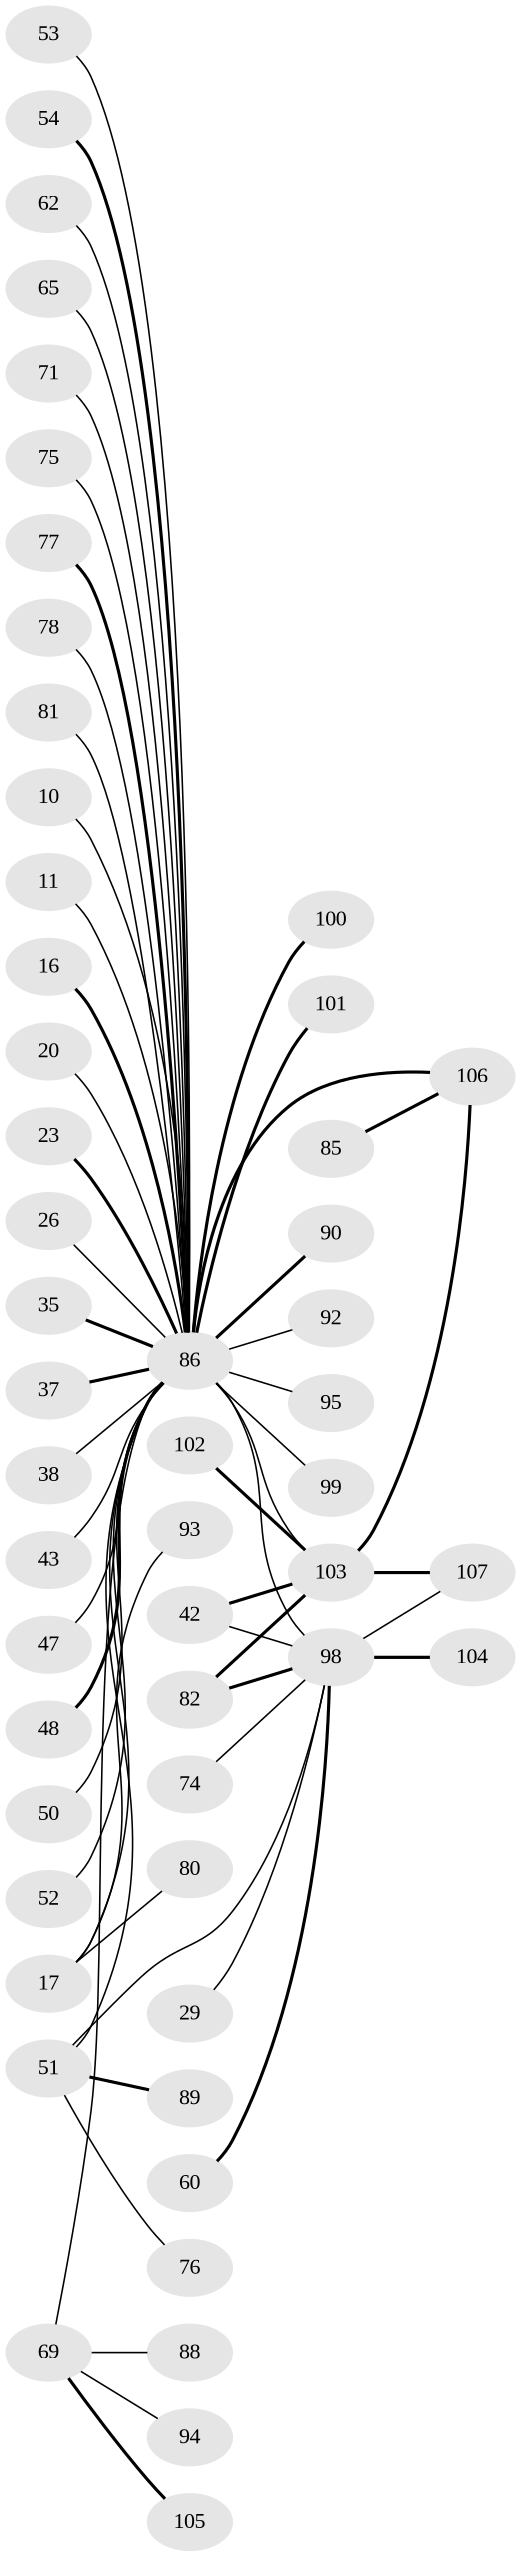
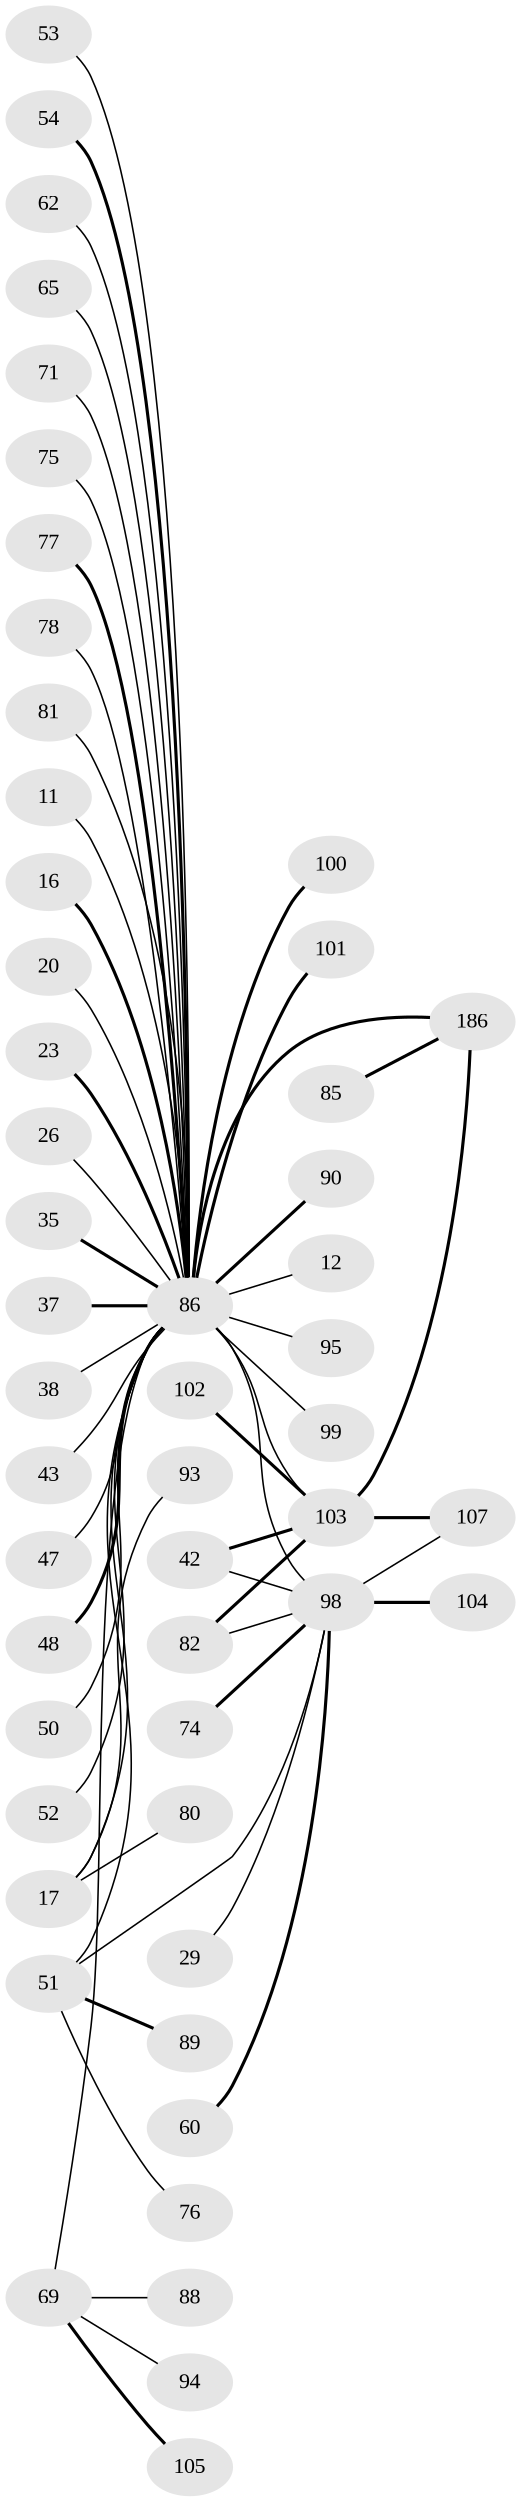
node "10": removed
node "106": label "106" -> "186"
node "92": label "92" -> "12"
edge "98" -- "82": style bold -> solid
edge "98" -- "74": style solid -> bold
